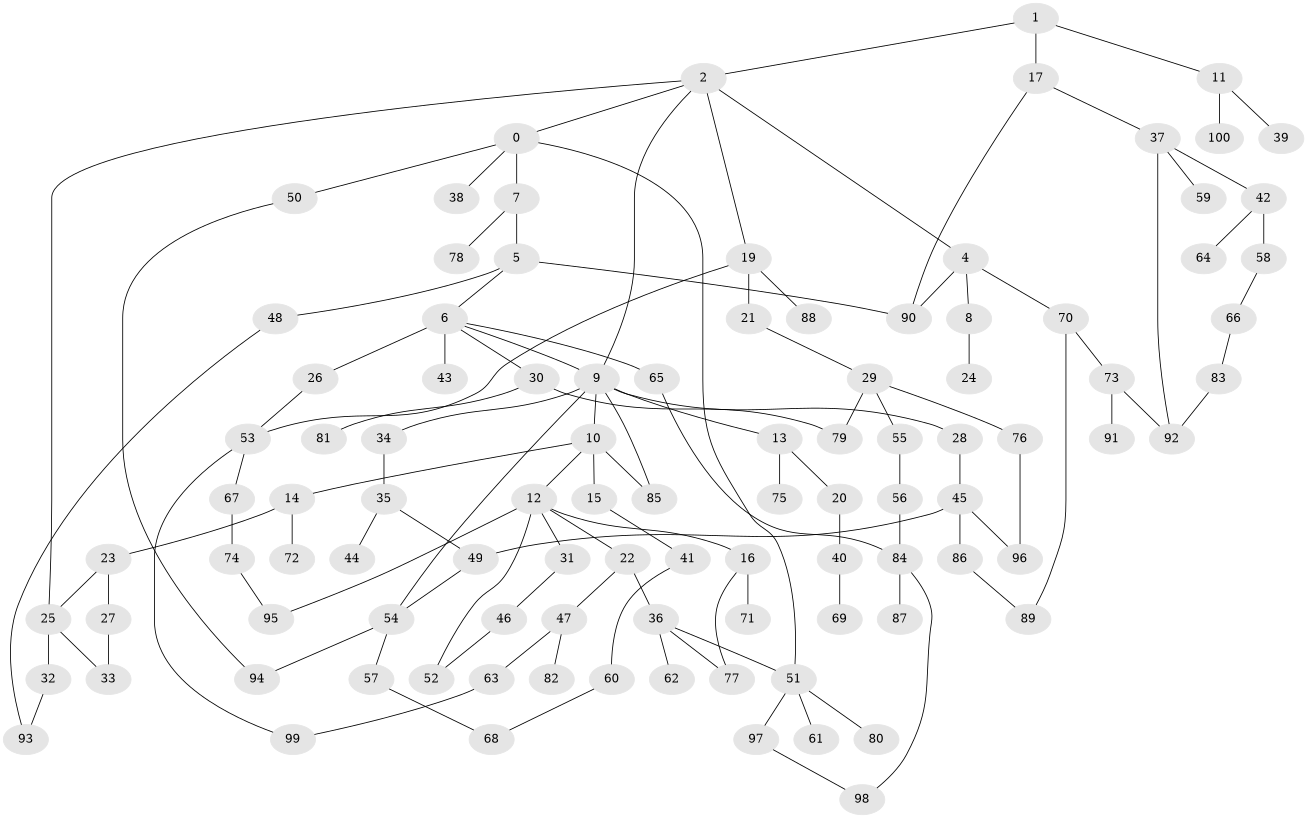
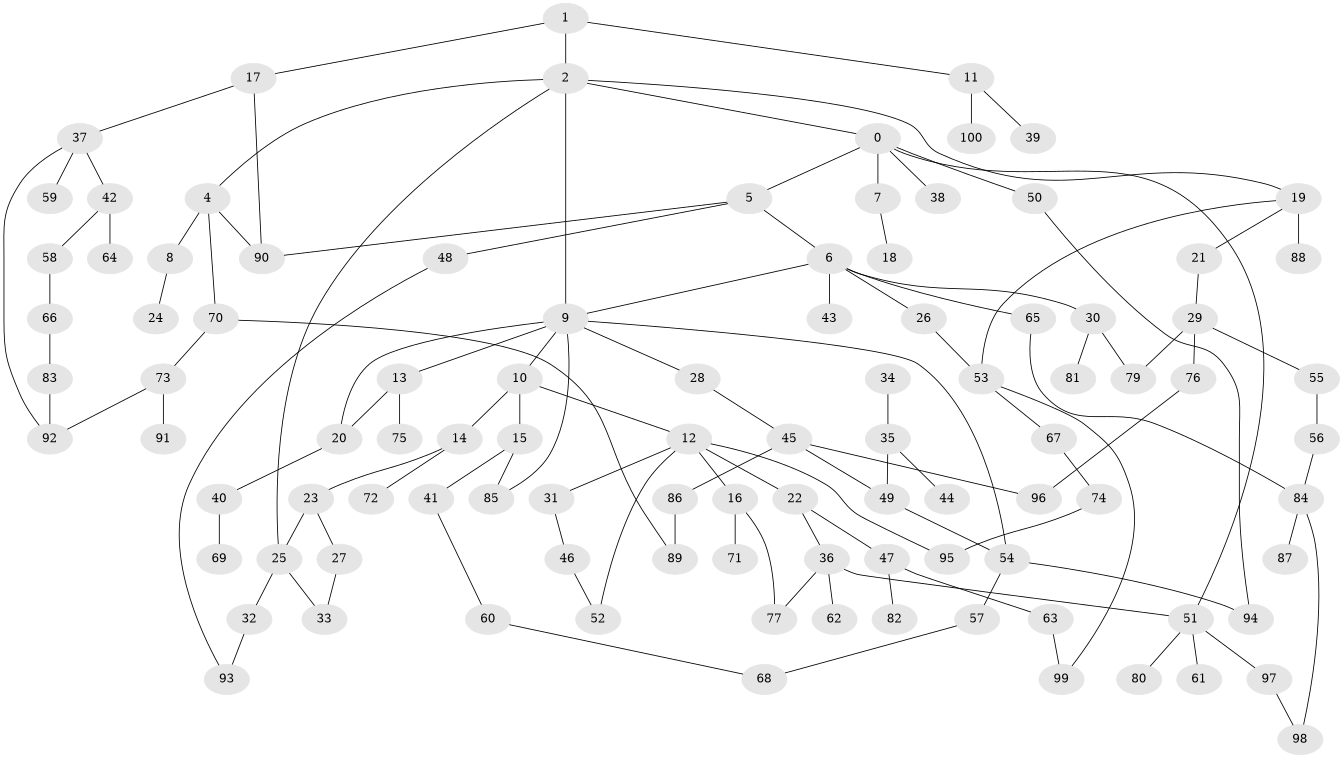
edge "7" -- "5": now "0" -- "5"
node "78": label "78" -> "18"
edge "9" -- "34": now "9" -- "20"
edge "10" -- "85": now "15" -- "85"
